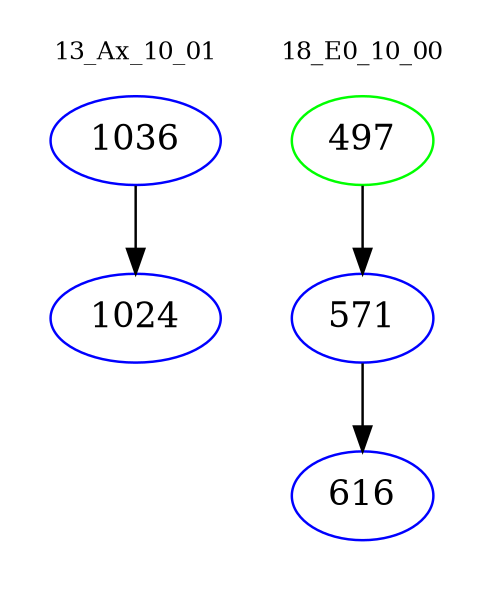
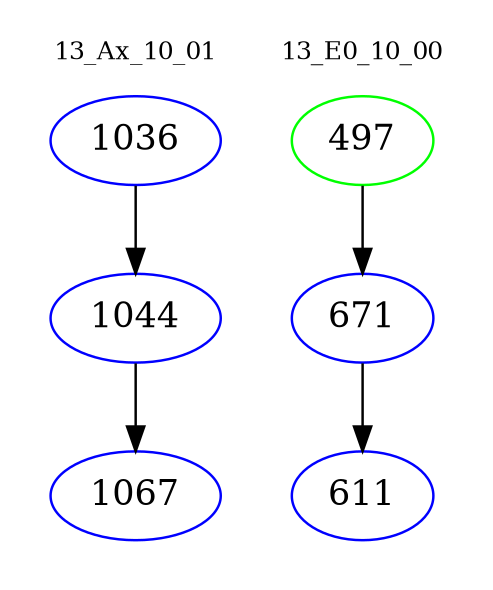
cluster "18_E0_10_00": label "18_E0_10_00" -> "13_E0_10_00"
node "1024": label "1024" -> "1044"
node "571": label "571" -> "671"
node "1067": added
node "616": label "616" -> "611"
